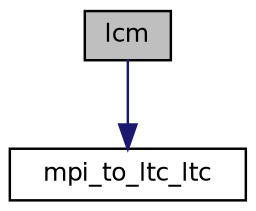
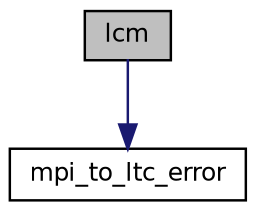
node "mpi_to_ltc_ltc": label "mpi_to_ltc_ltc" -> "mpi_to_ltc_error"
